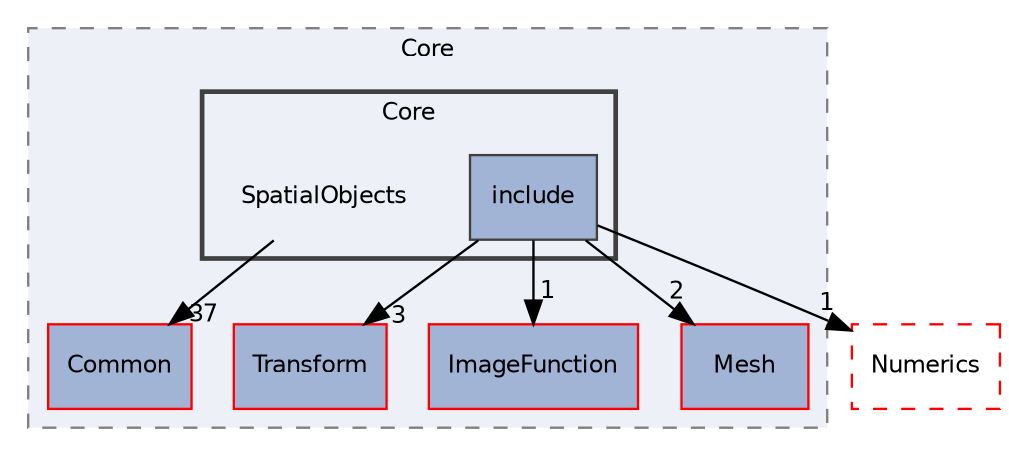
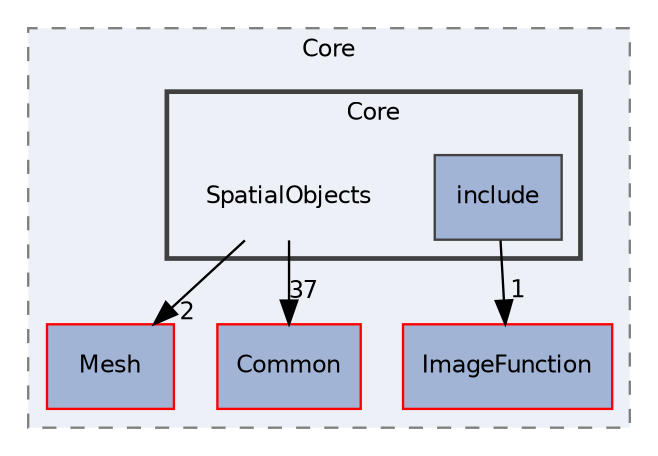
edge "include" -> "Mesh": now "SpatialObjects" -> "Mesh"
node "Transform": removed
node "Numerics": removed
